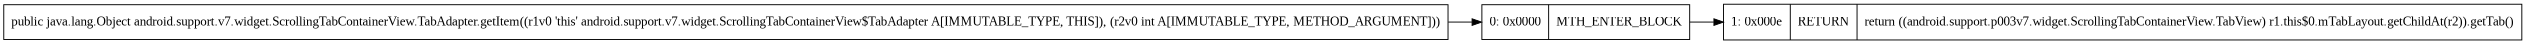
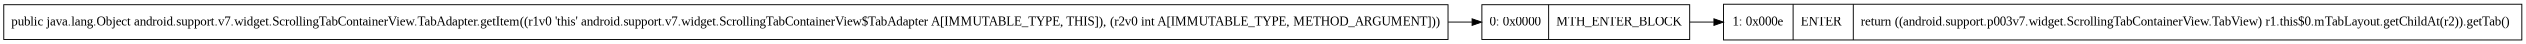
node "1: 0x000e": text "RETURN" -> "ENTER"
